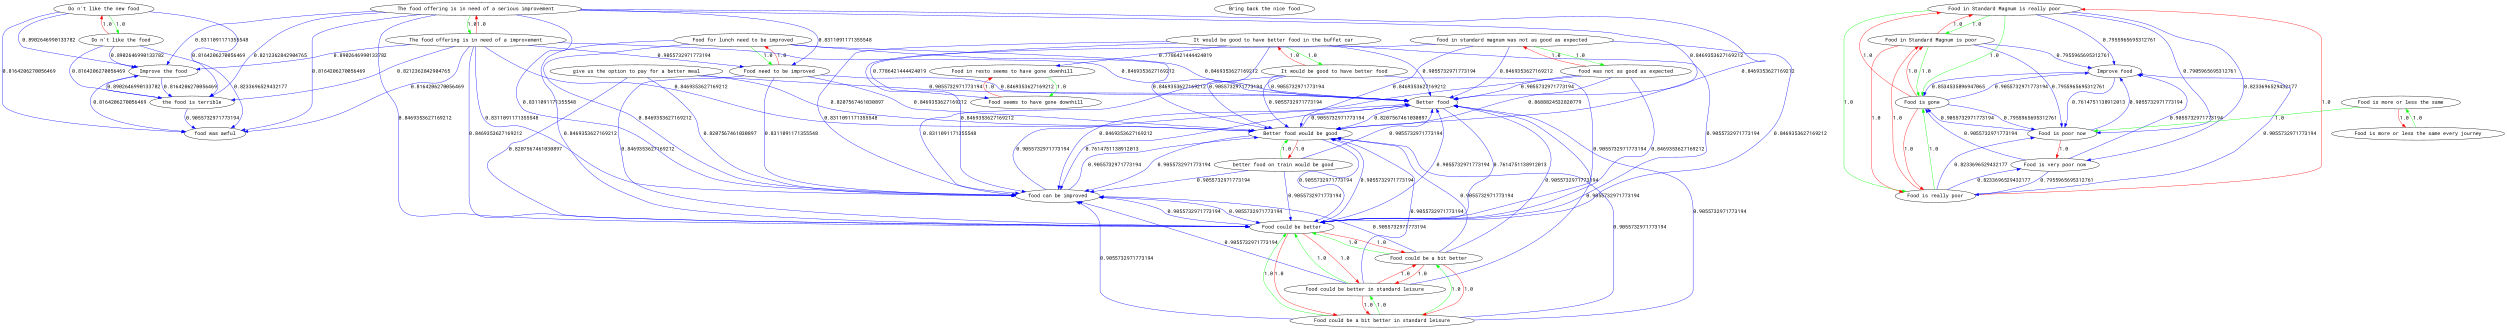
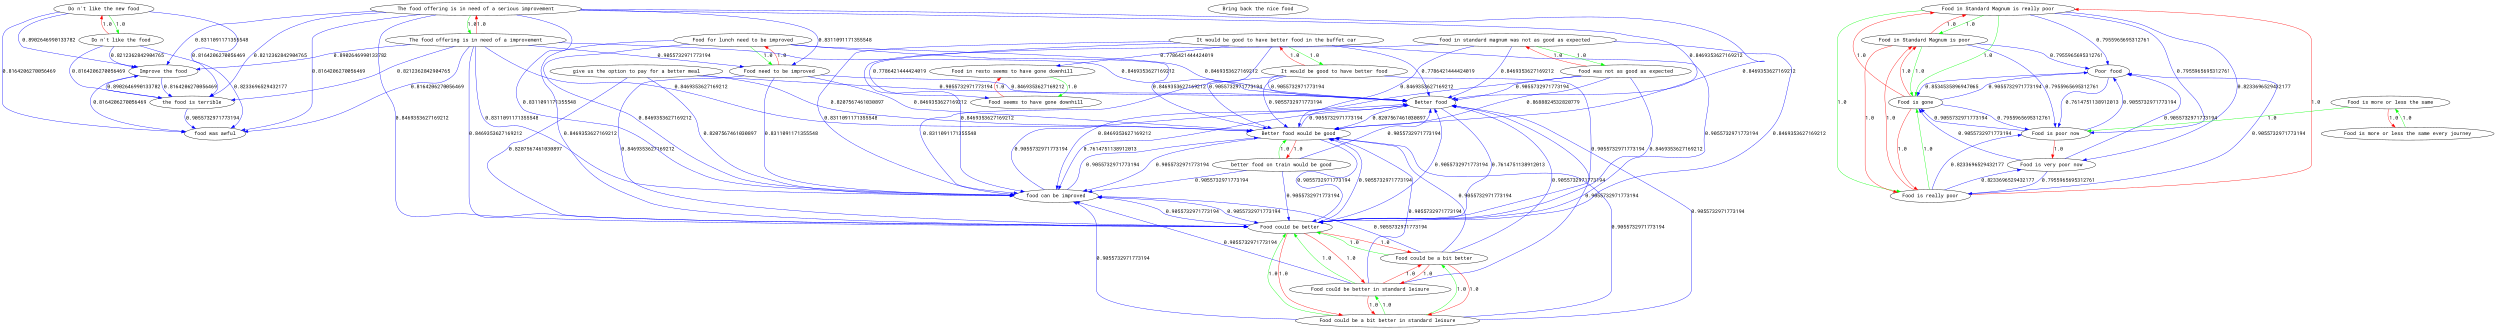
edge "Do n't like the food" -> "Improve the food": label "0.8902646990133782" -> "0.8212362842904765"
edge "It would be good to have better food in the buffet car" -> "Better food": label "0.9055732971773194" -> "0.7786421444424019"
node "Improve food": label "Improve food" -> "Poor food"
edge "Food in Standard Magnum is really poor" -> "Food is poor now": label "0.7905965695312761" -> "0.7955965695312761"
